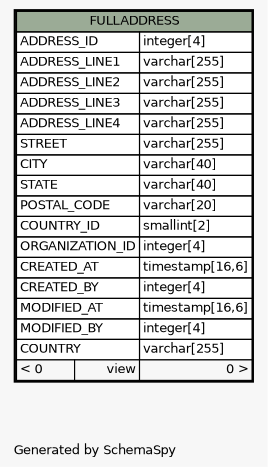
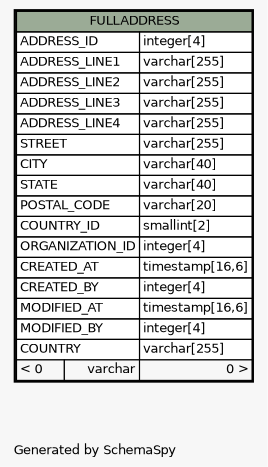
node "FULLADDRESS": text "view" -> "varchar"
